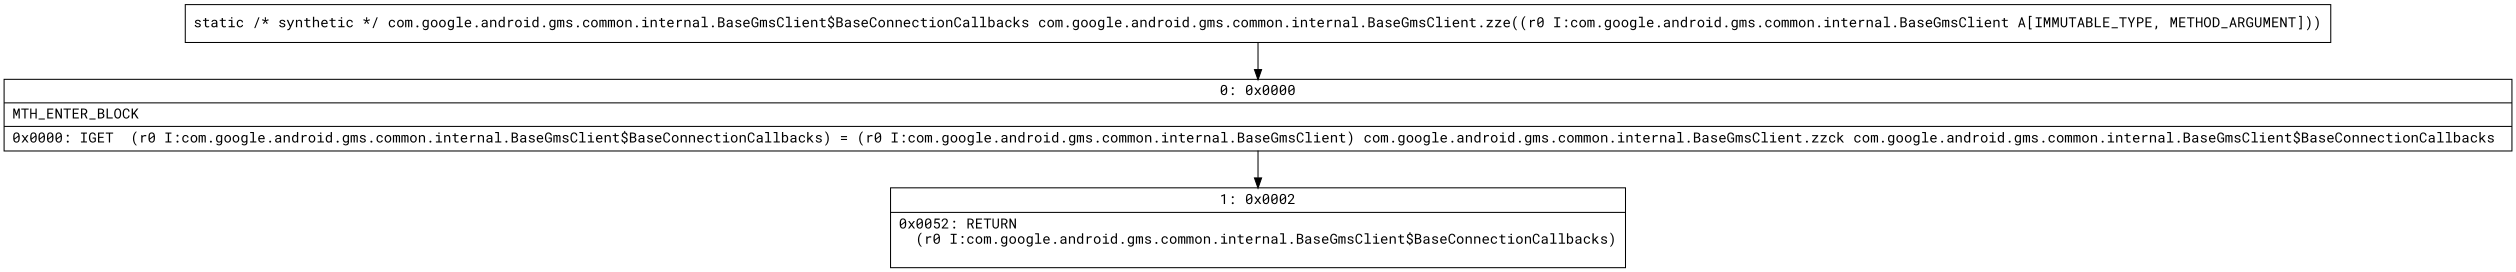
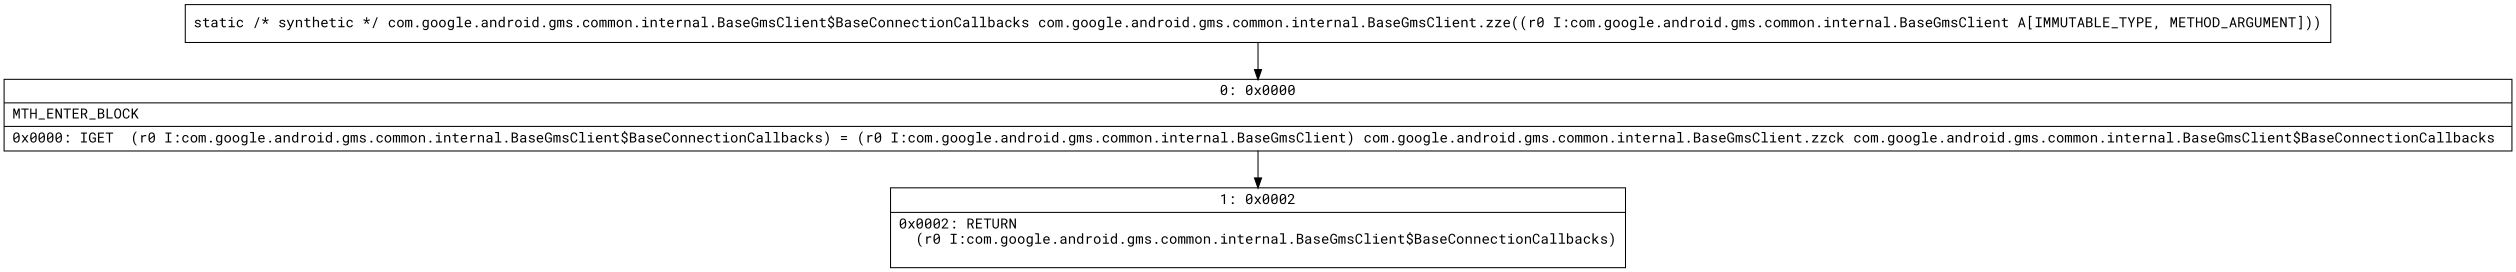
node "1: 0x0002": text "0x0052: RETURN" -> "0x0002: RETURN"
